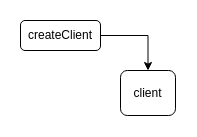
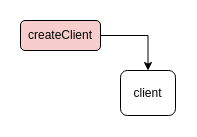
node "createClient": fillcolor #ffffff -> #f8cecc
